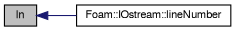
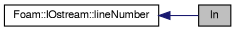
edge "Foam::IOstream::lineNumber" -> "ln": reversed
